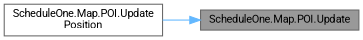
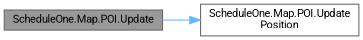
edge "ScheduleOne.Map.POI.Update Position" -> "ScheduleOne.Map.POI.Update": reversed
